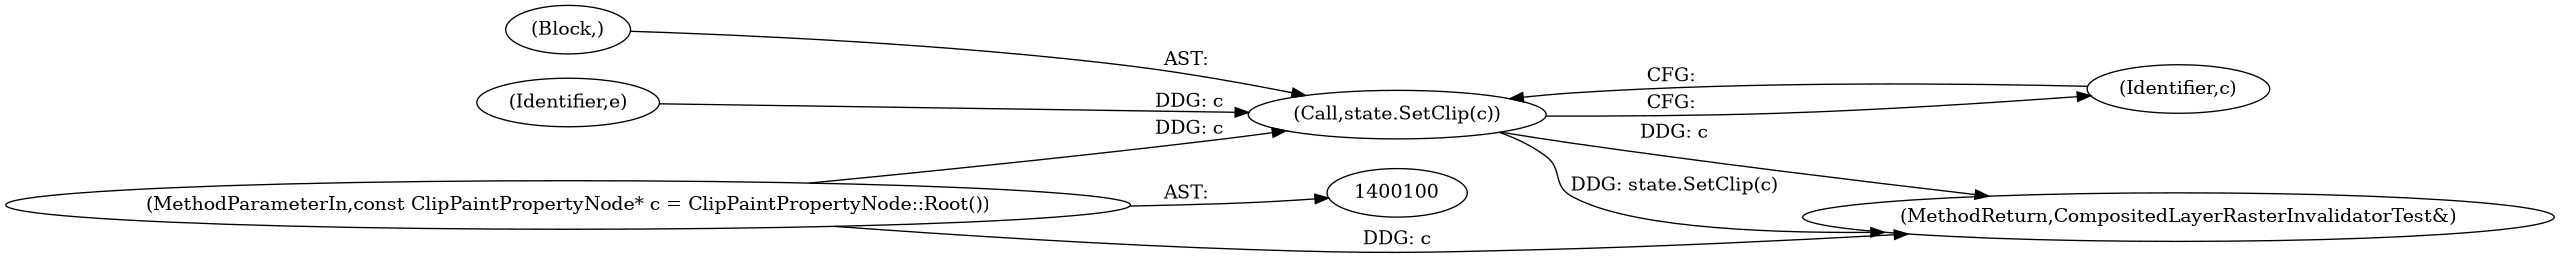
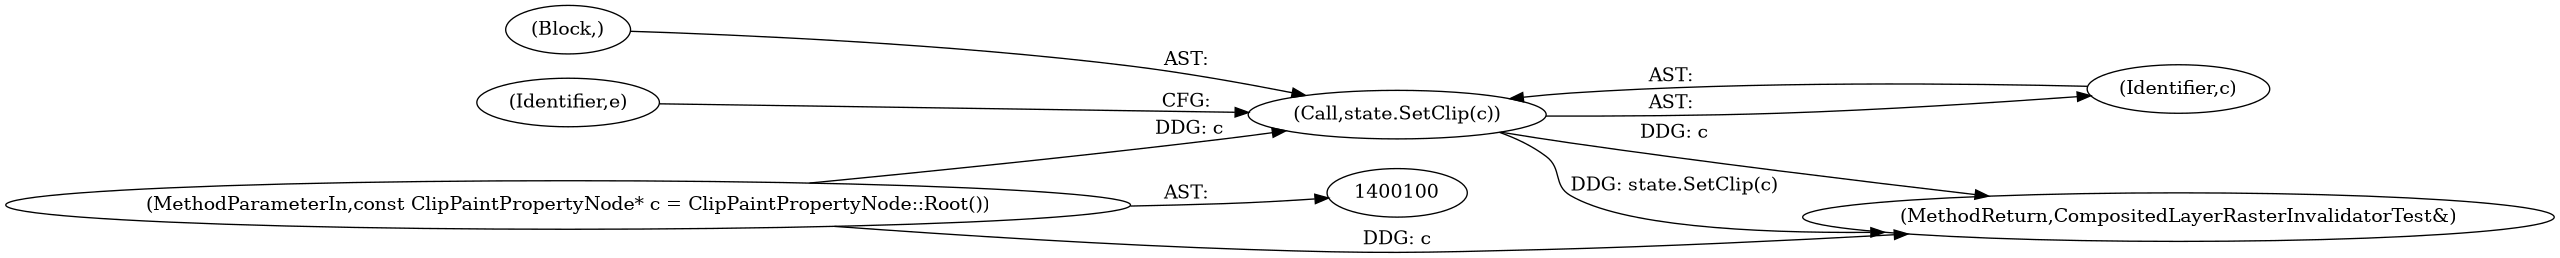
edge "(Identifier,c)" -> "(Call,state.SetClip(c))": label "CFG: " -> "AST: "
edge "(Identifier,e)" -> "(Call,state.SetClip(c))": label "DDG: c" -> "CFG: "
edge "(Call,state.SetClip(c))" -> "(Identifier,c)": label "CFG: " -> "AST: "
